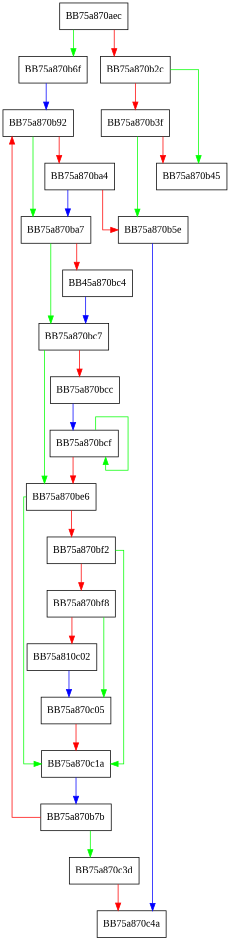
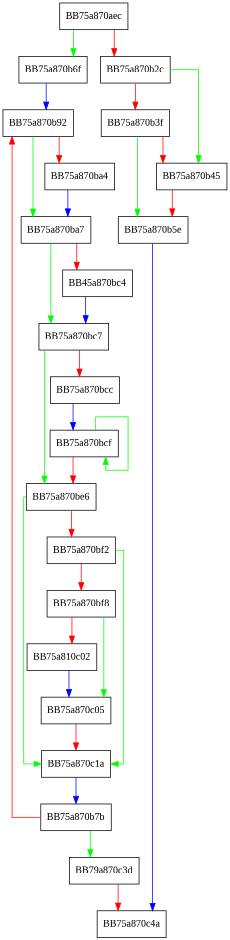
edge "BB75a870ba4" -> "BB75a870b5e": now "BB75a870b45" -> "BB75a870b5e"
node "BB75a870c3d": label "BB75a870c3d" -> "BB79a870c3d"
